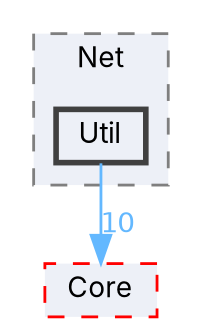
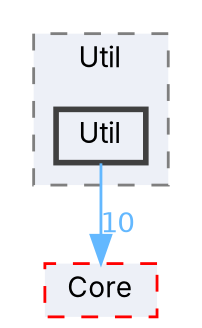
cluster "Net": label "Net" -> "Util"
